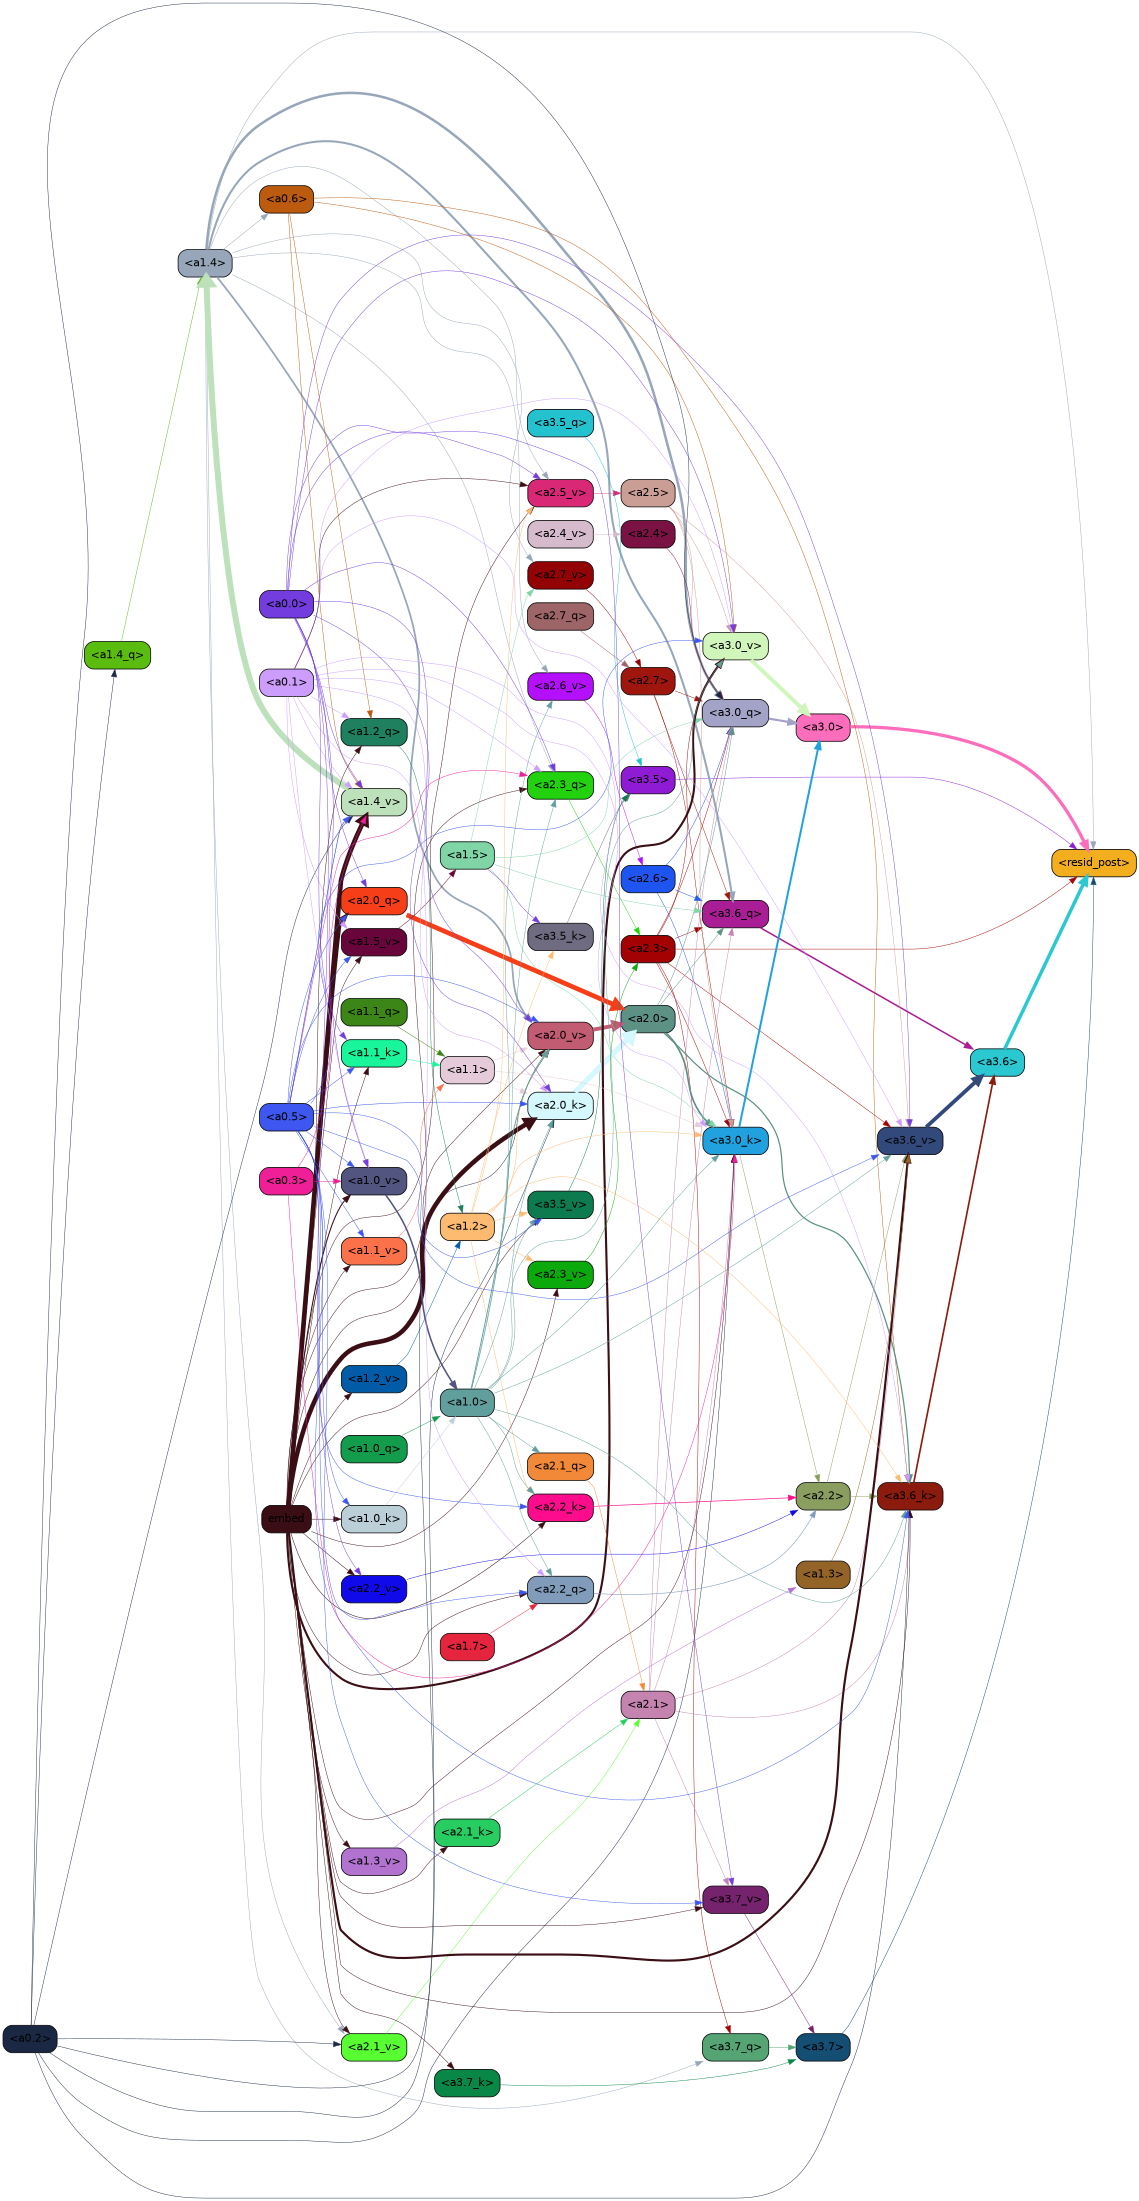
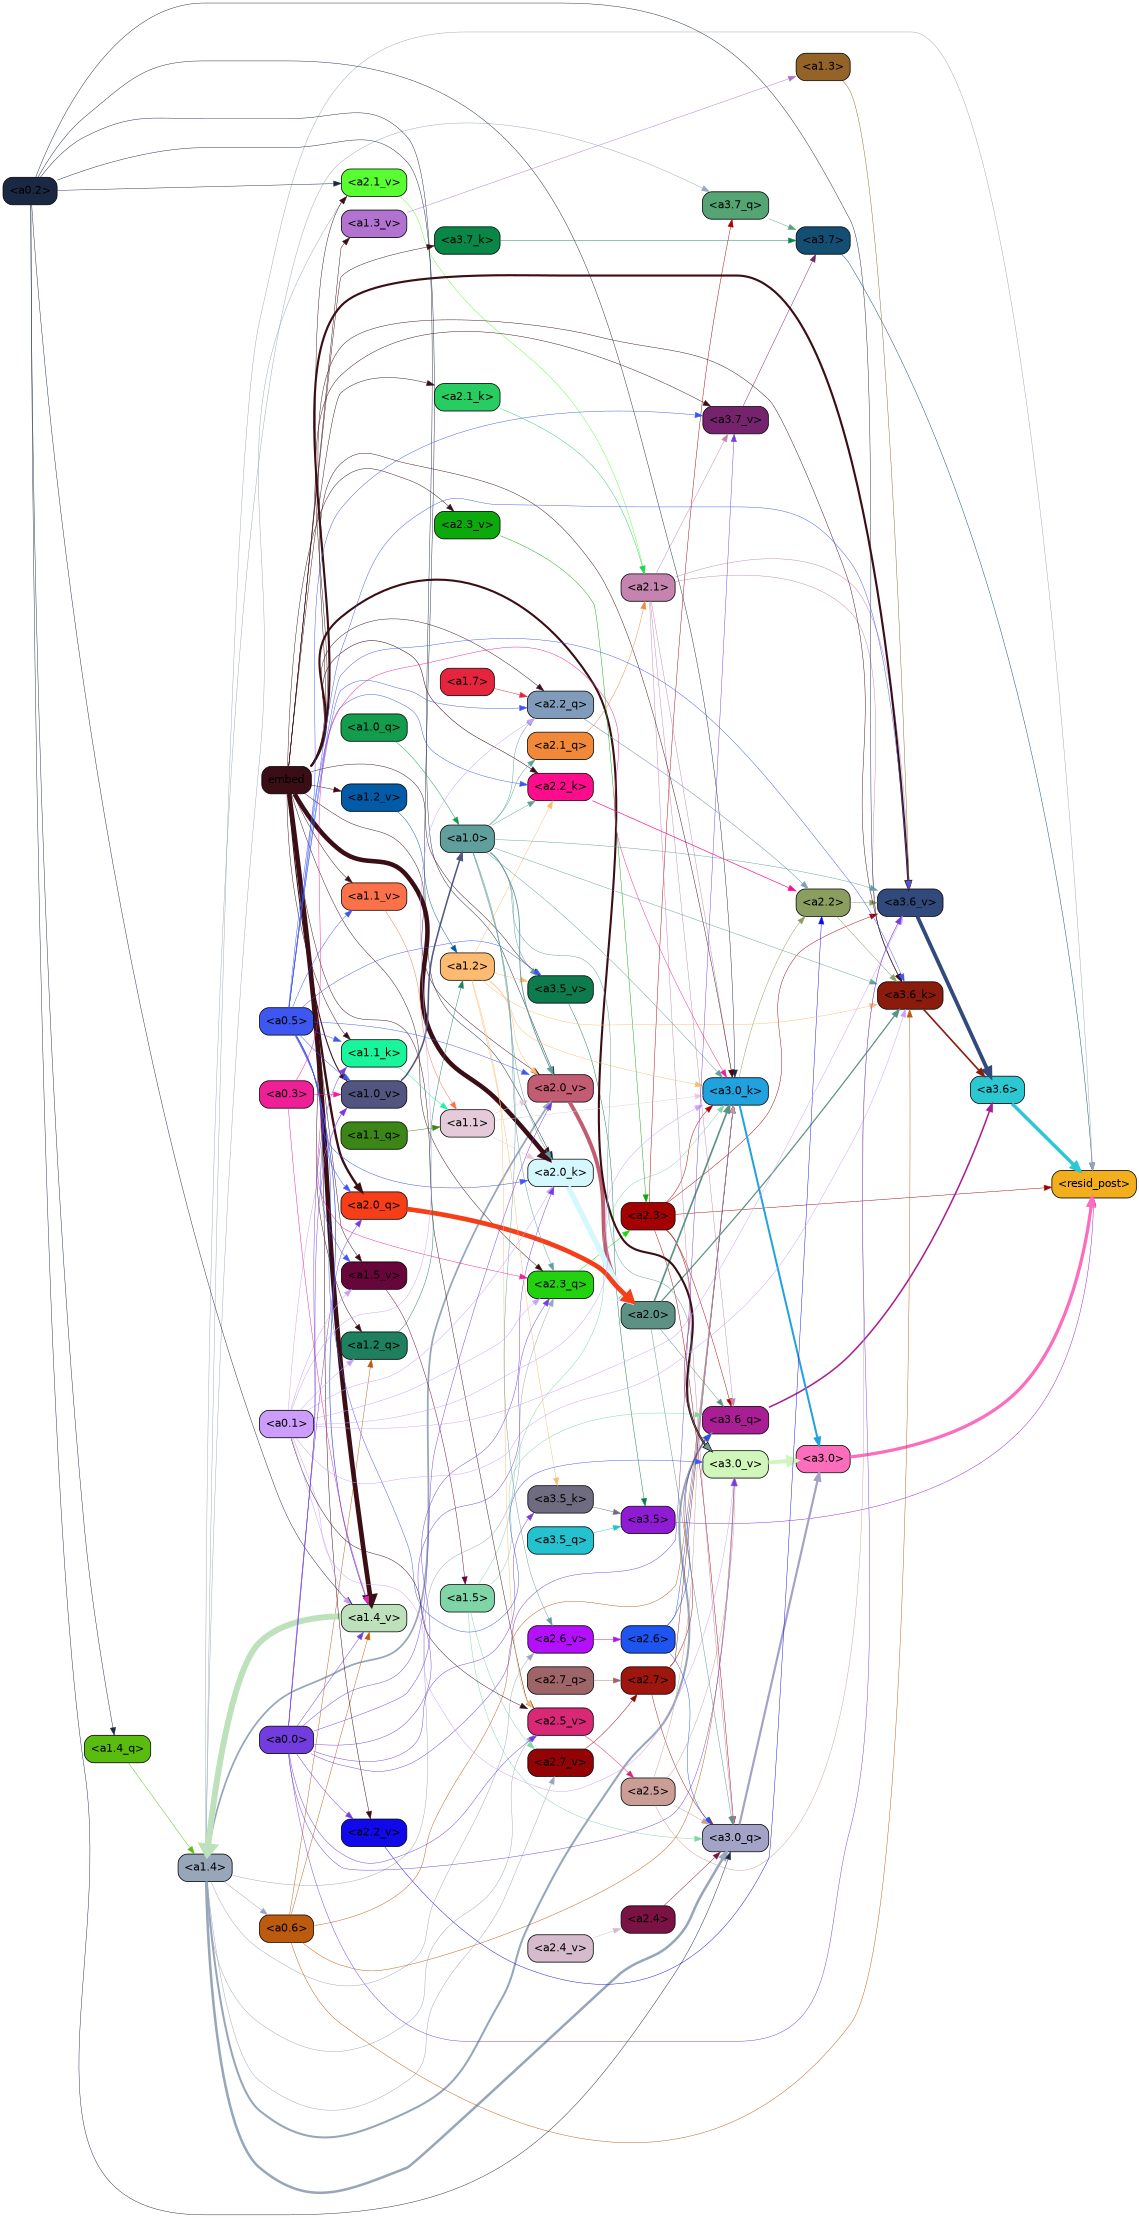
edge "<a1.5>" -> "<a3.5_k>": now "<a0.0>" -> "<a3.5_k>"
edge "<a1.2>" -> "<a2.3_v>": removed
node "<a1.0_k>": removed
edge "<a0.6>" -> "<a3.0_k>": added
